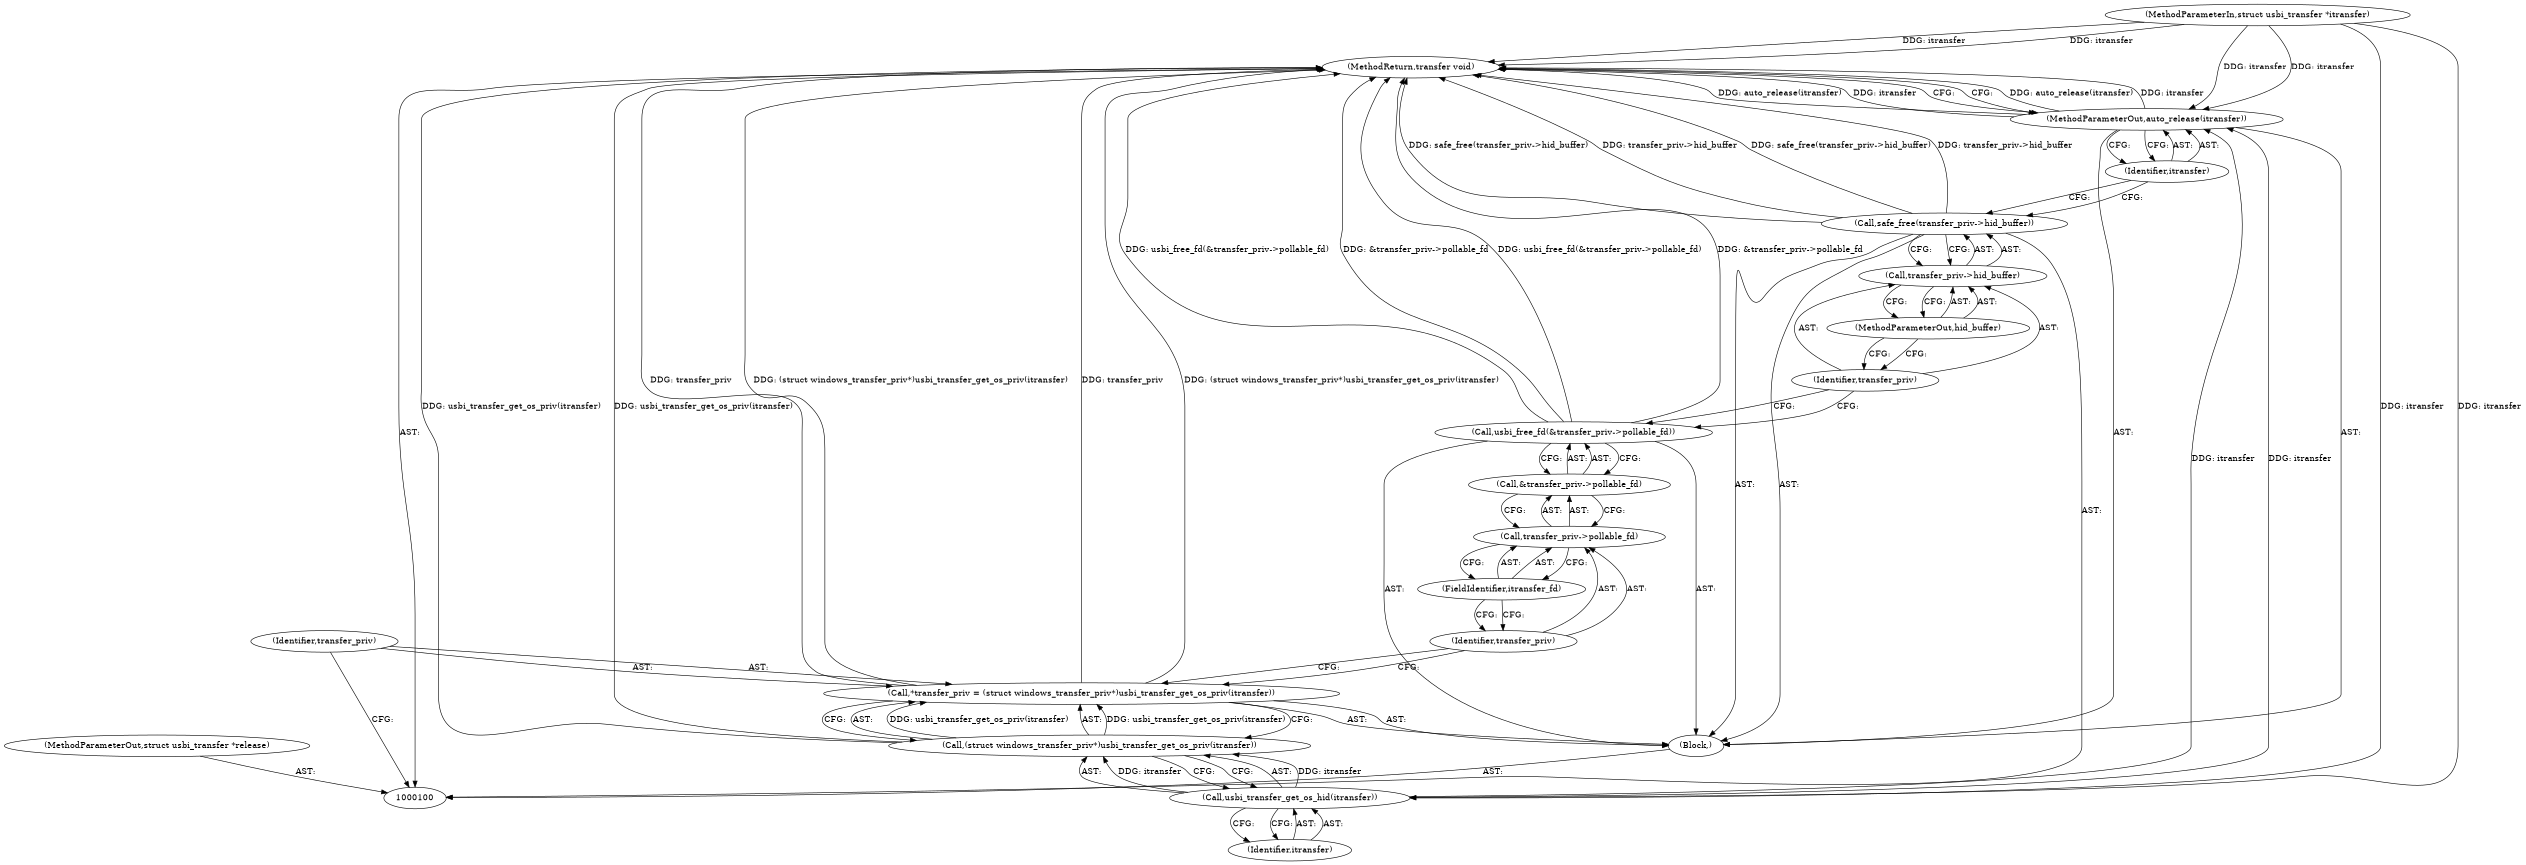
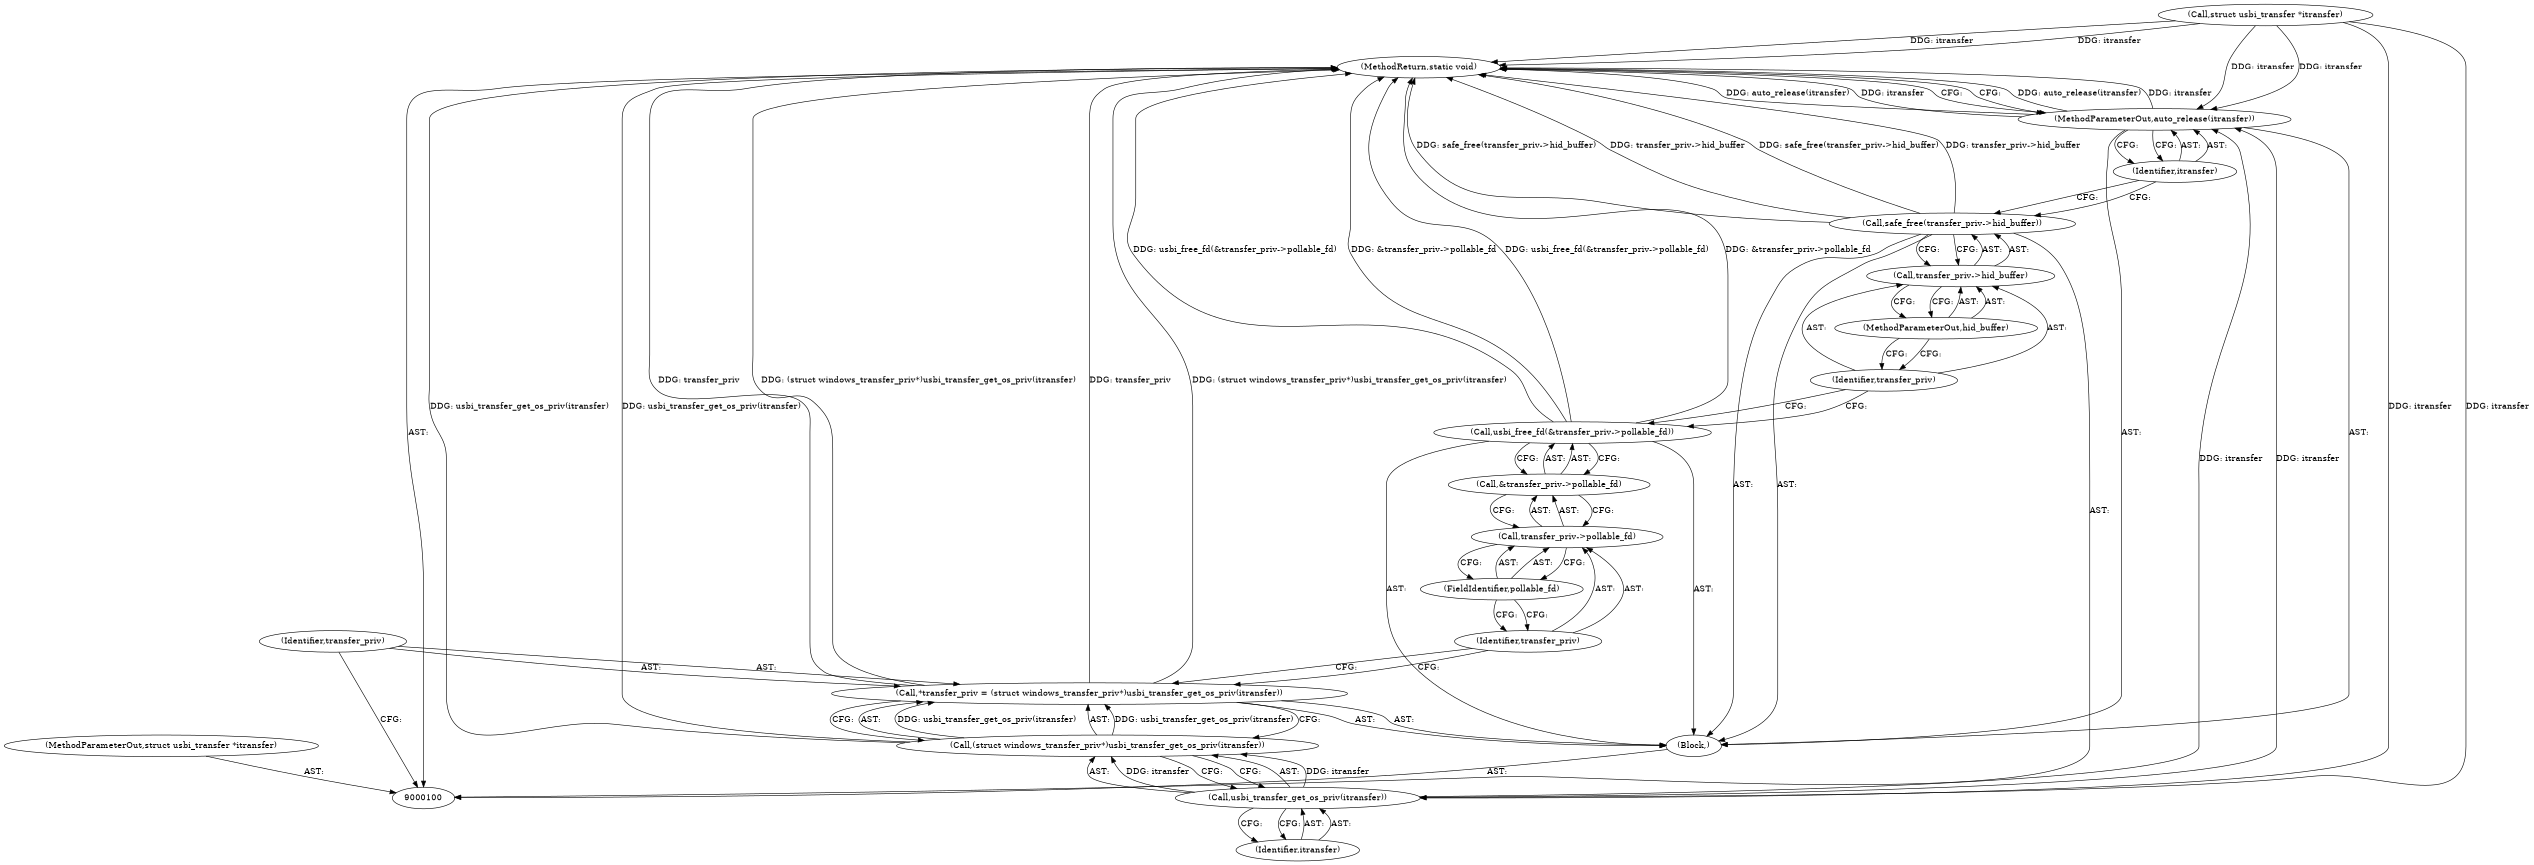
node "(MethodParameterIn,struct usbi_transfer *itransfer)": label "(MethodParameterIn,struct usbi_transfer *itransfer)" -> "(Call,struct usbi_transfer *itransfer)"
node "(MethodReturn,transfer void)": label "(MethodReturn,transfer void)" -> "(MethodReturn,static void)"
node "(FieldIdentifier,itransfer_fd)": label "(FieldIdentifier,itransfer_fd)" -> "(FieldIdentifier,pollable_fd)"
node "(MethodParameterOut,struct usbi_transfer *release)": label "(MethodParameterOut,struct usbi_transfer *release)" -> "(MethodParameterOut,struct usbi_transfer *itransfer)"
node "1000100": label "1000100" -> "9000100"
node "(Call,usbi_transfer_get_os_hid(itransfer))": label "(Call,usbi_transfer_get_os_hid(itransfer))" -> "(Call,usbi_transfer_get_os_priv(itransfer))"
